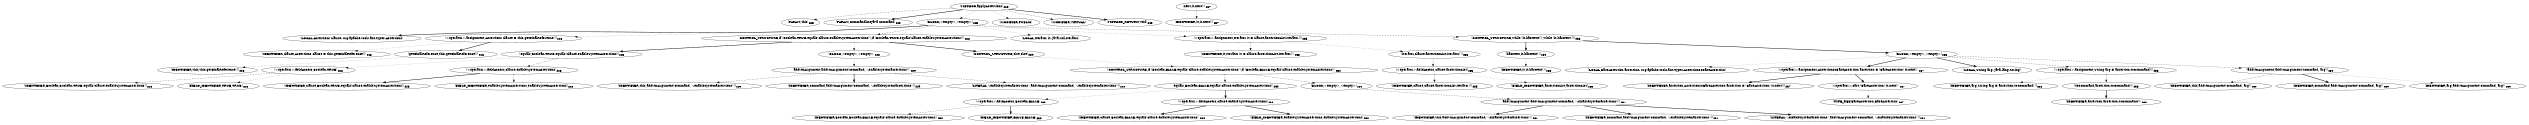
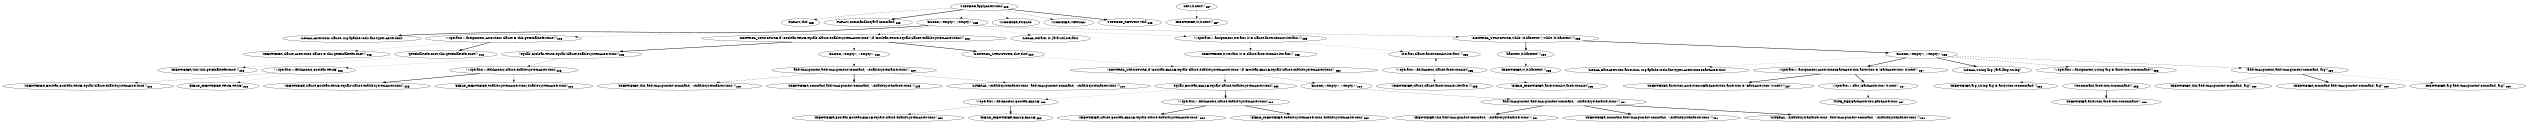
edge "(iterator,clause.assertionList.iterator())" -> "(<operator>.fieldAccess,clause.assertionList)": reversed
edge "(<operator>.assignment,String arg = assertion.toCommand())" -> "(toCommand,assertion.toCommand())": removed
